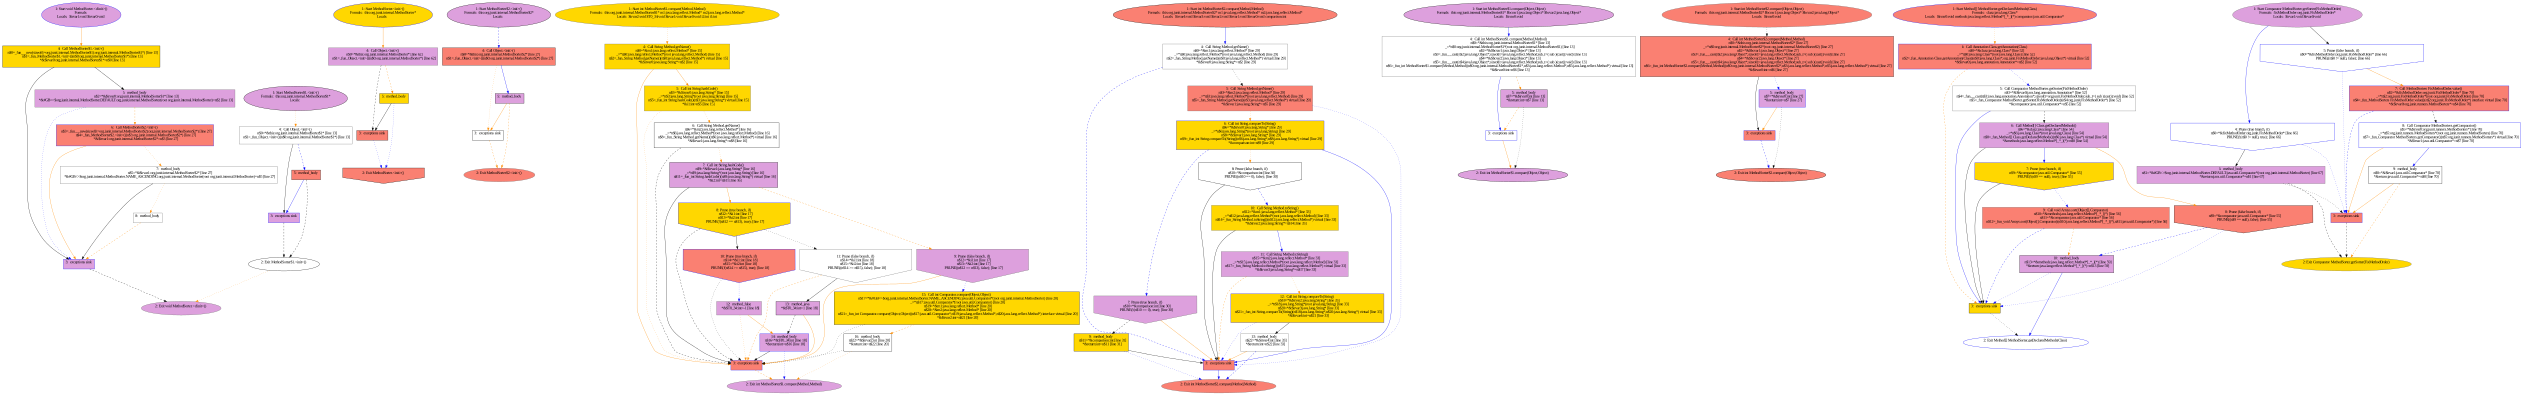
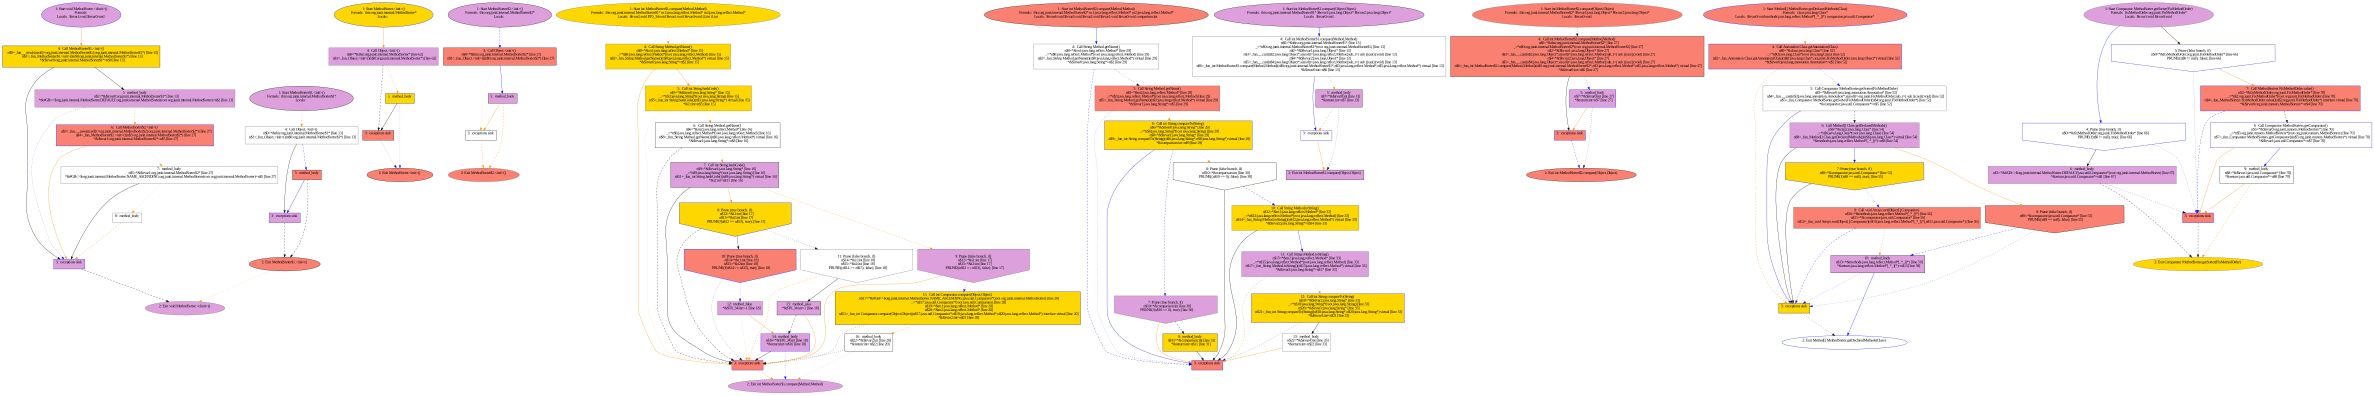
node "2: Exit MethodSorter.<init>()": shape invhouse -> ellipse
node "2: Exit int MethodSorter$1.compare(Object,Object)": shape ellipse -> box
node "2: Exit MethodSorter$1.<init>()": fillcolor white -> salmon
node "2: Exit int MethodSorter$2.compare(Method,Method)": removed
